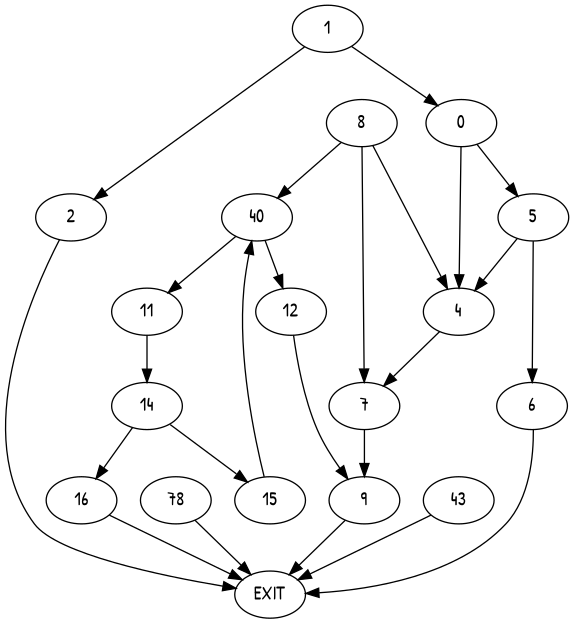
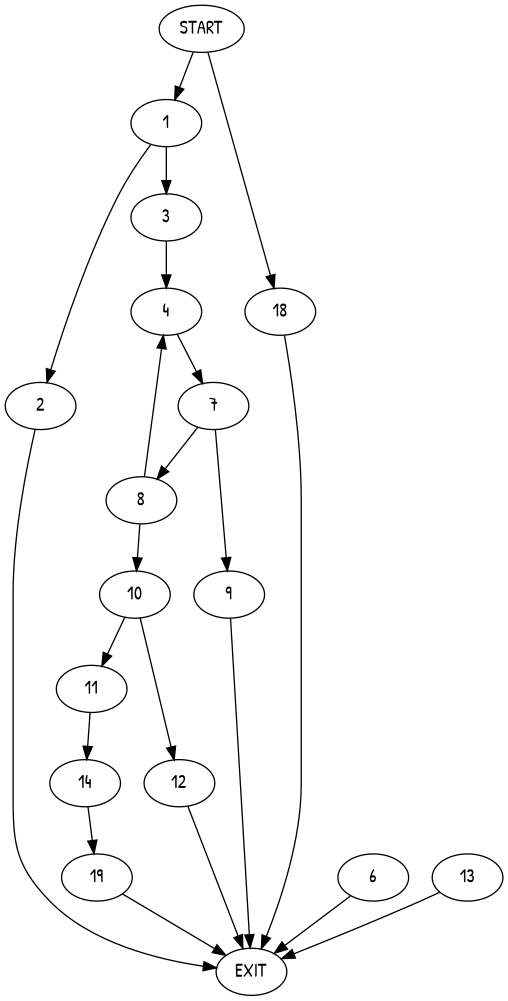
node "START": added
node "0": label "0" -> "3"
node "40": label "40" -> "10"
node "5": removed
edge "8" -> "7": reversed
edge "12" -> "9": now "12" -> "EXIT"
node "16": label "16" -> "19"
node "78": label "78" -> "18"
node "15": removed
node "43": label "43" -> "13"
